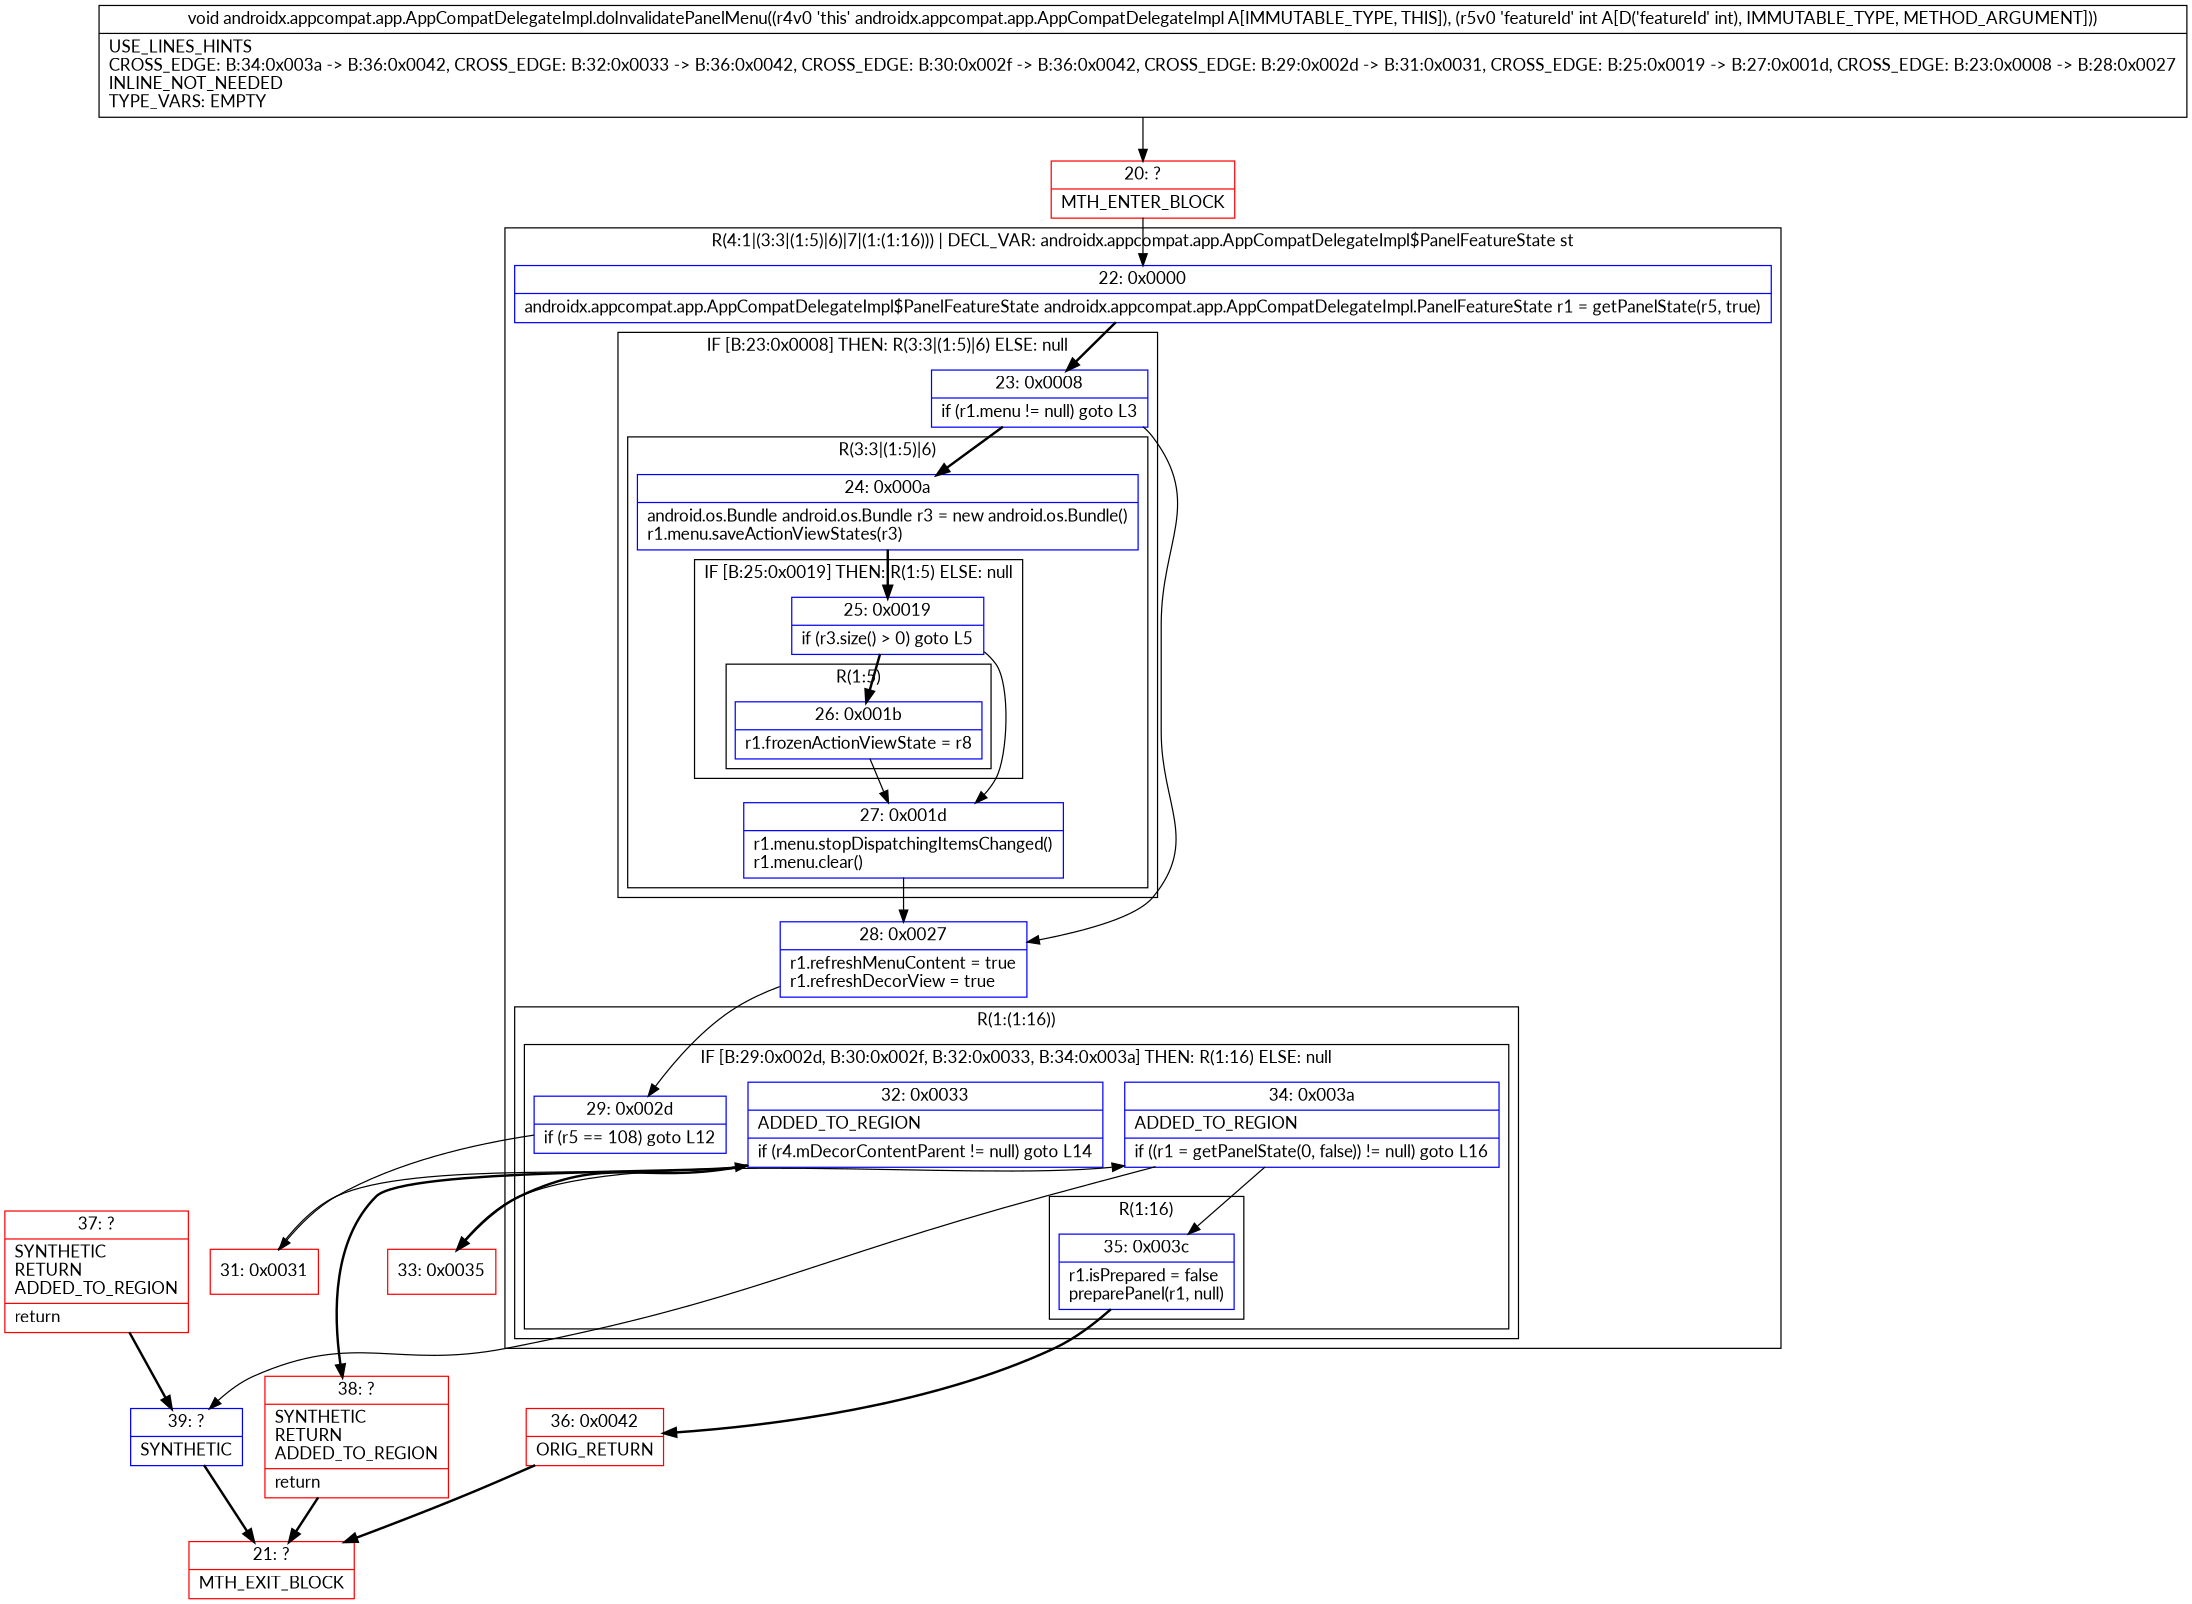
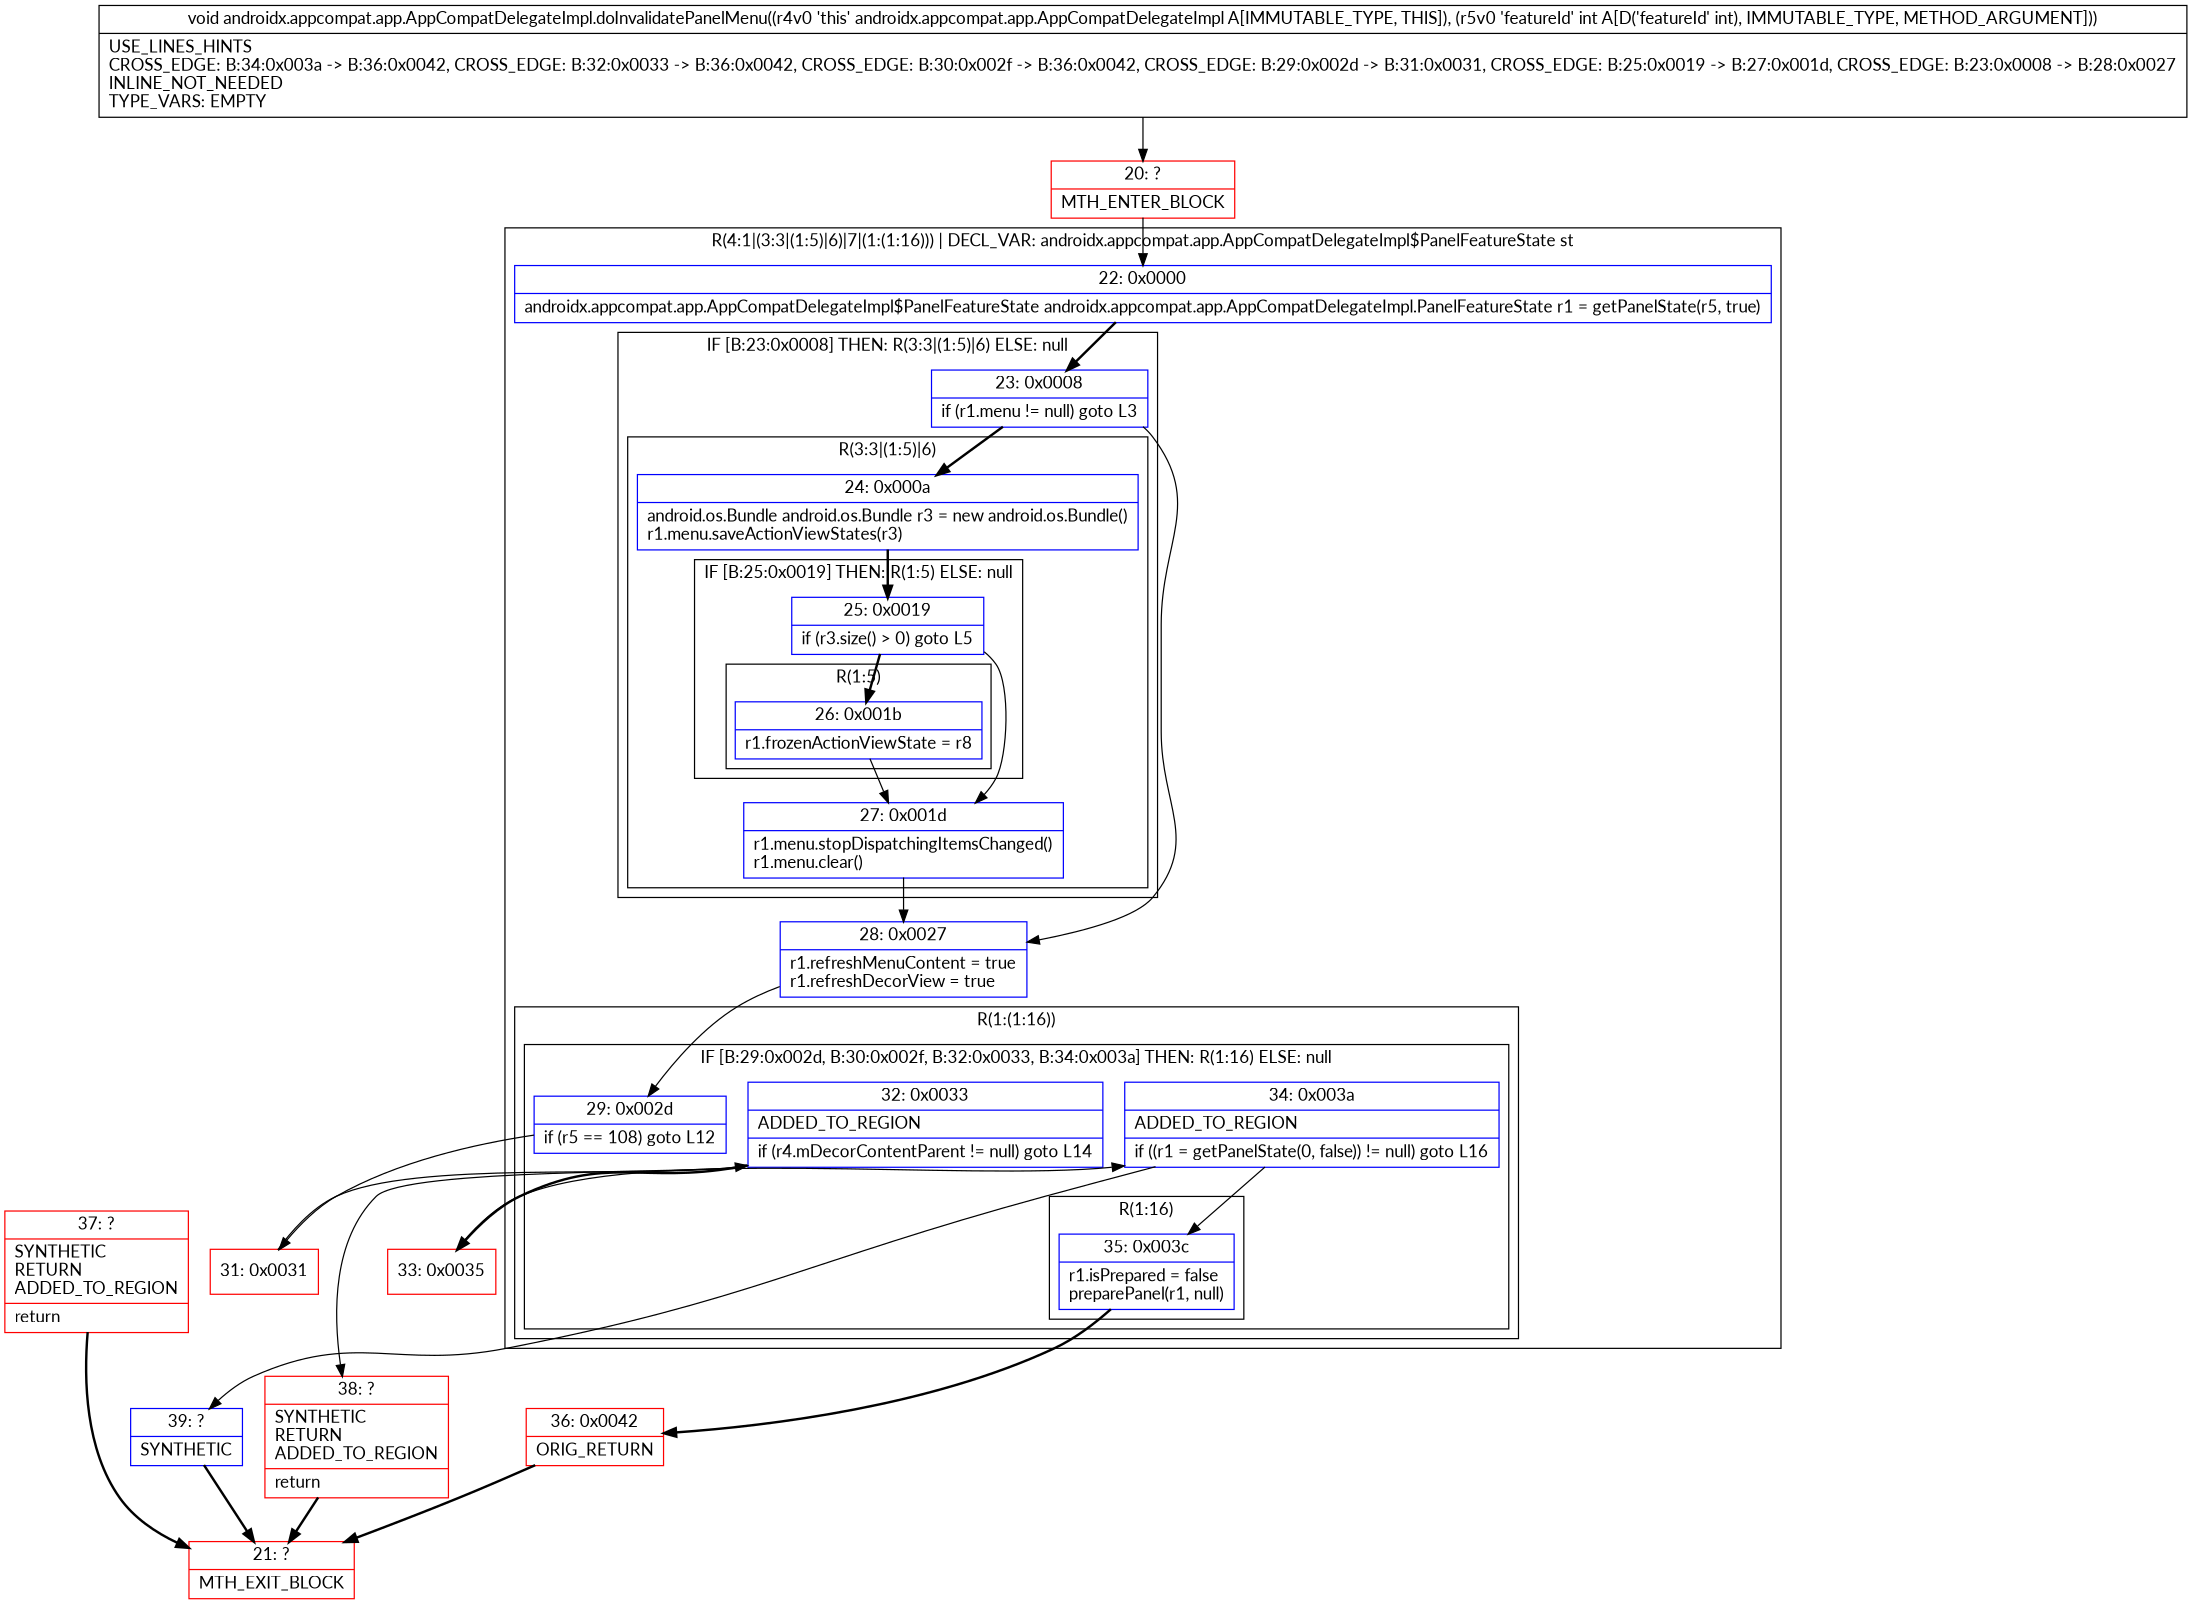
edge "32: 0x0033" -> "38: ?": style bold -> solid
edge "37: ?" -> "39: ?": now "37: ?" -> "21: ?"
